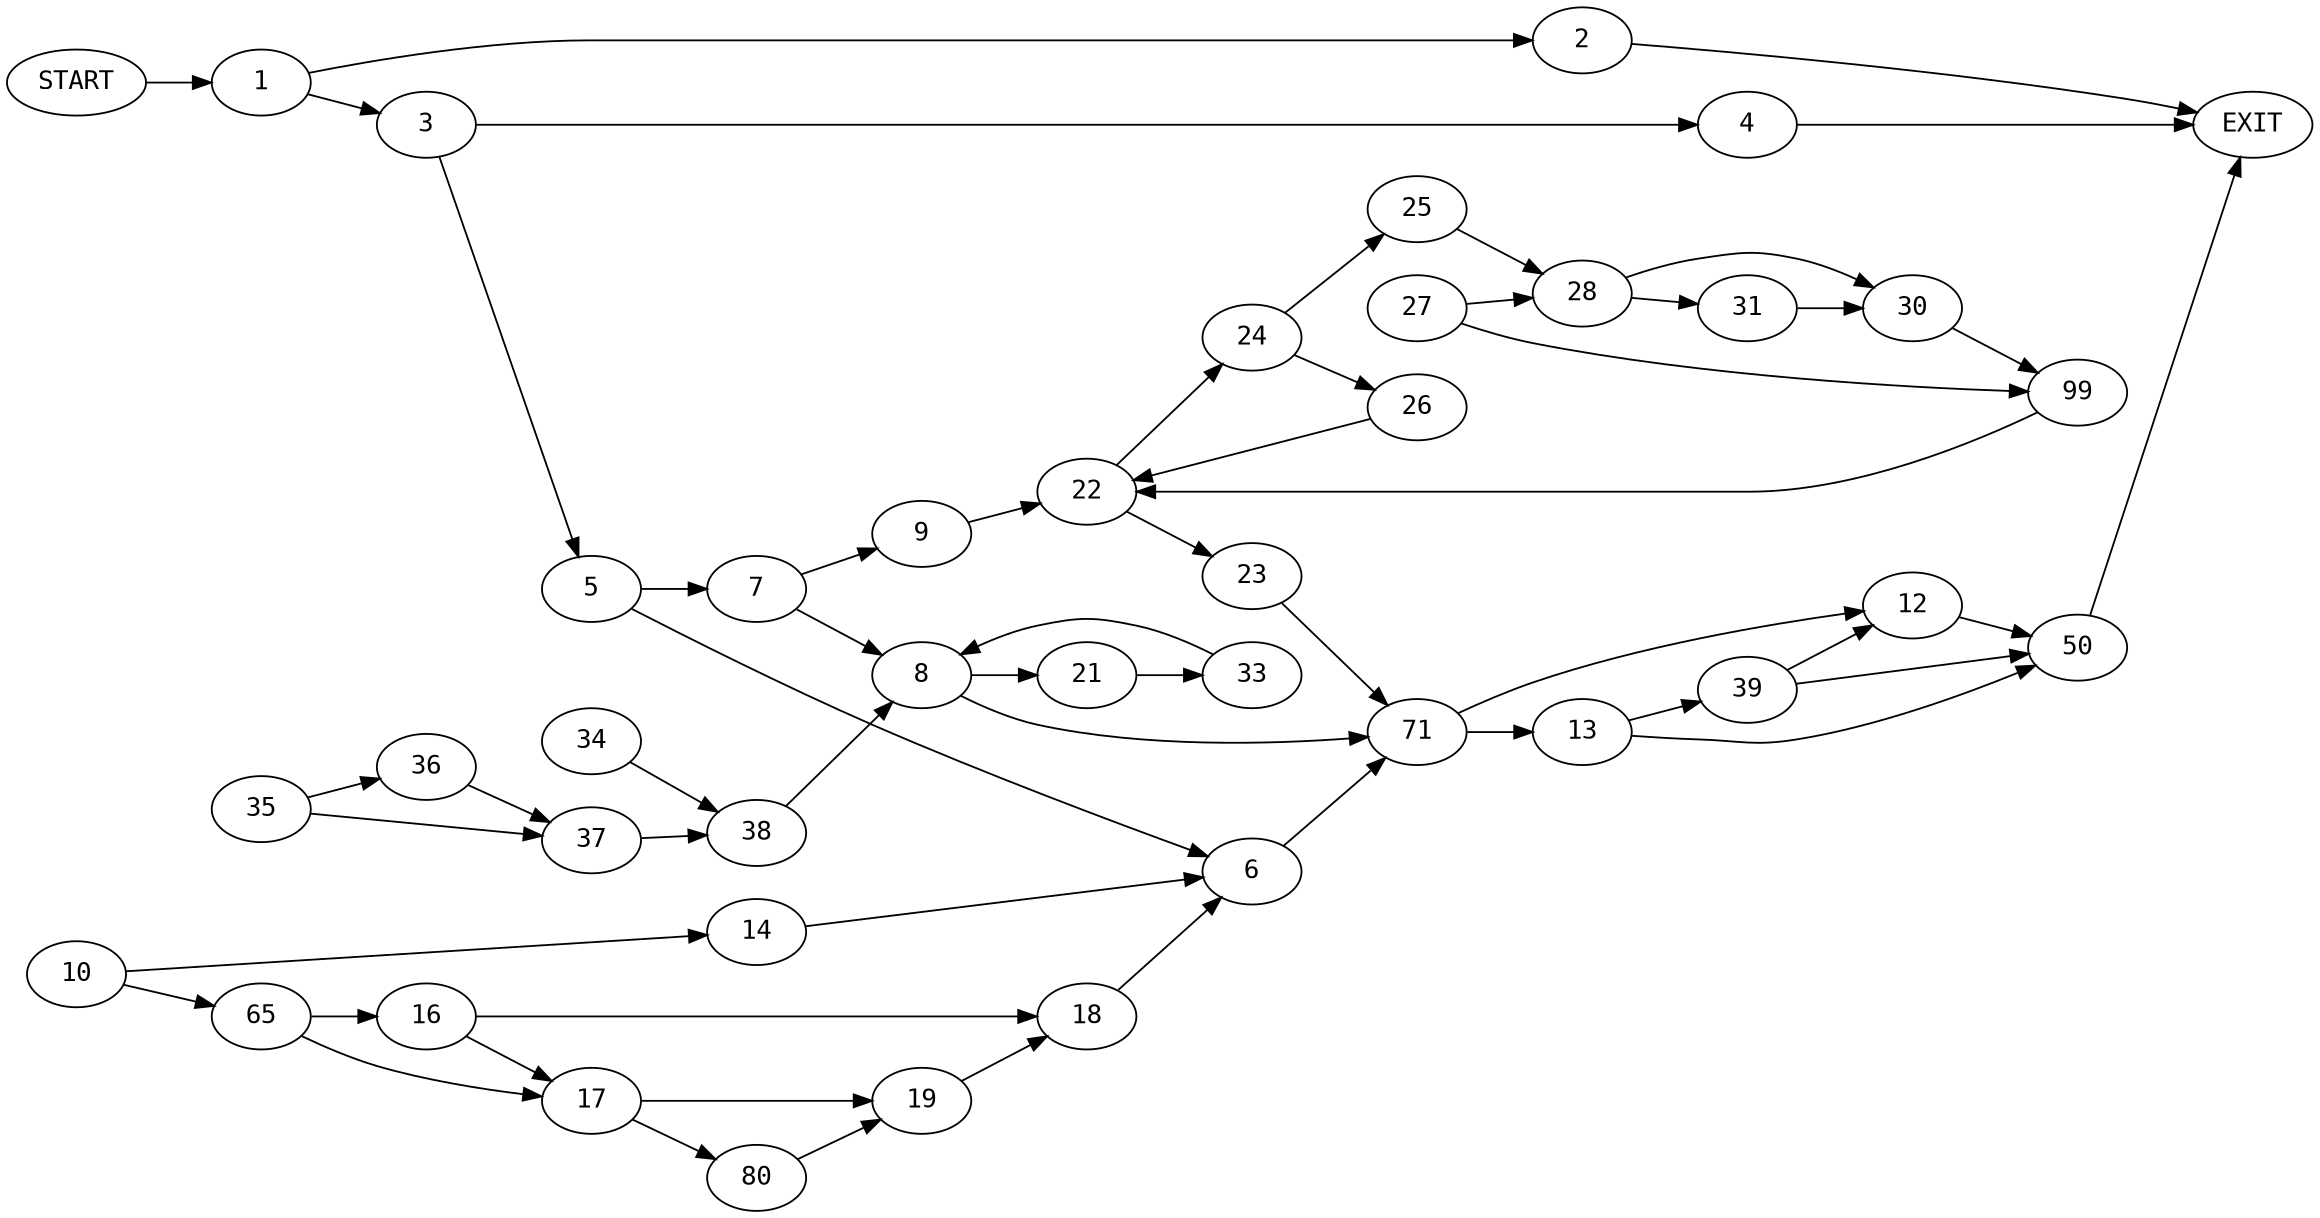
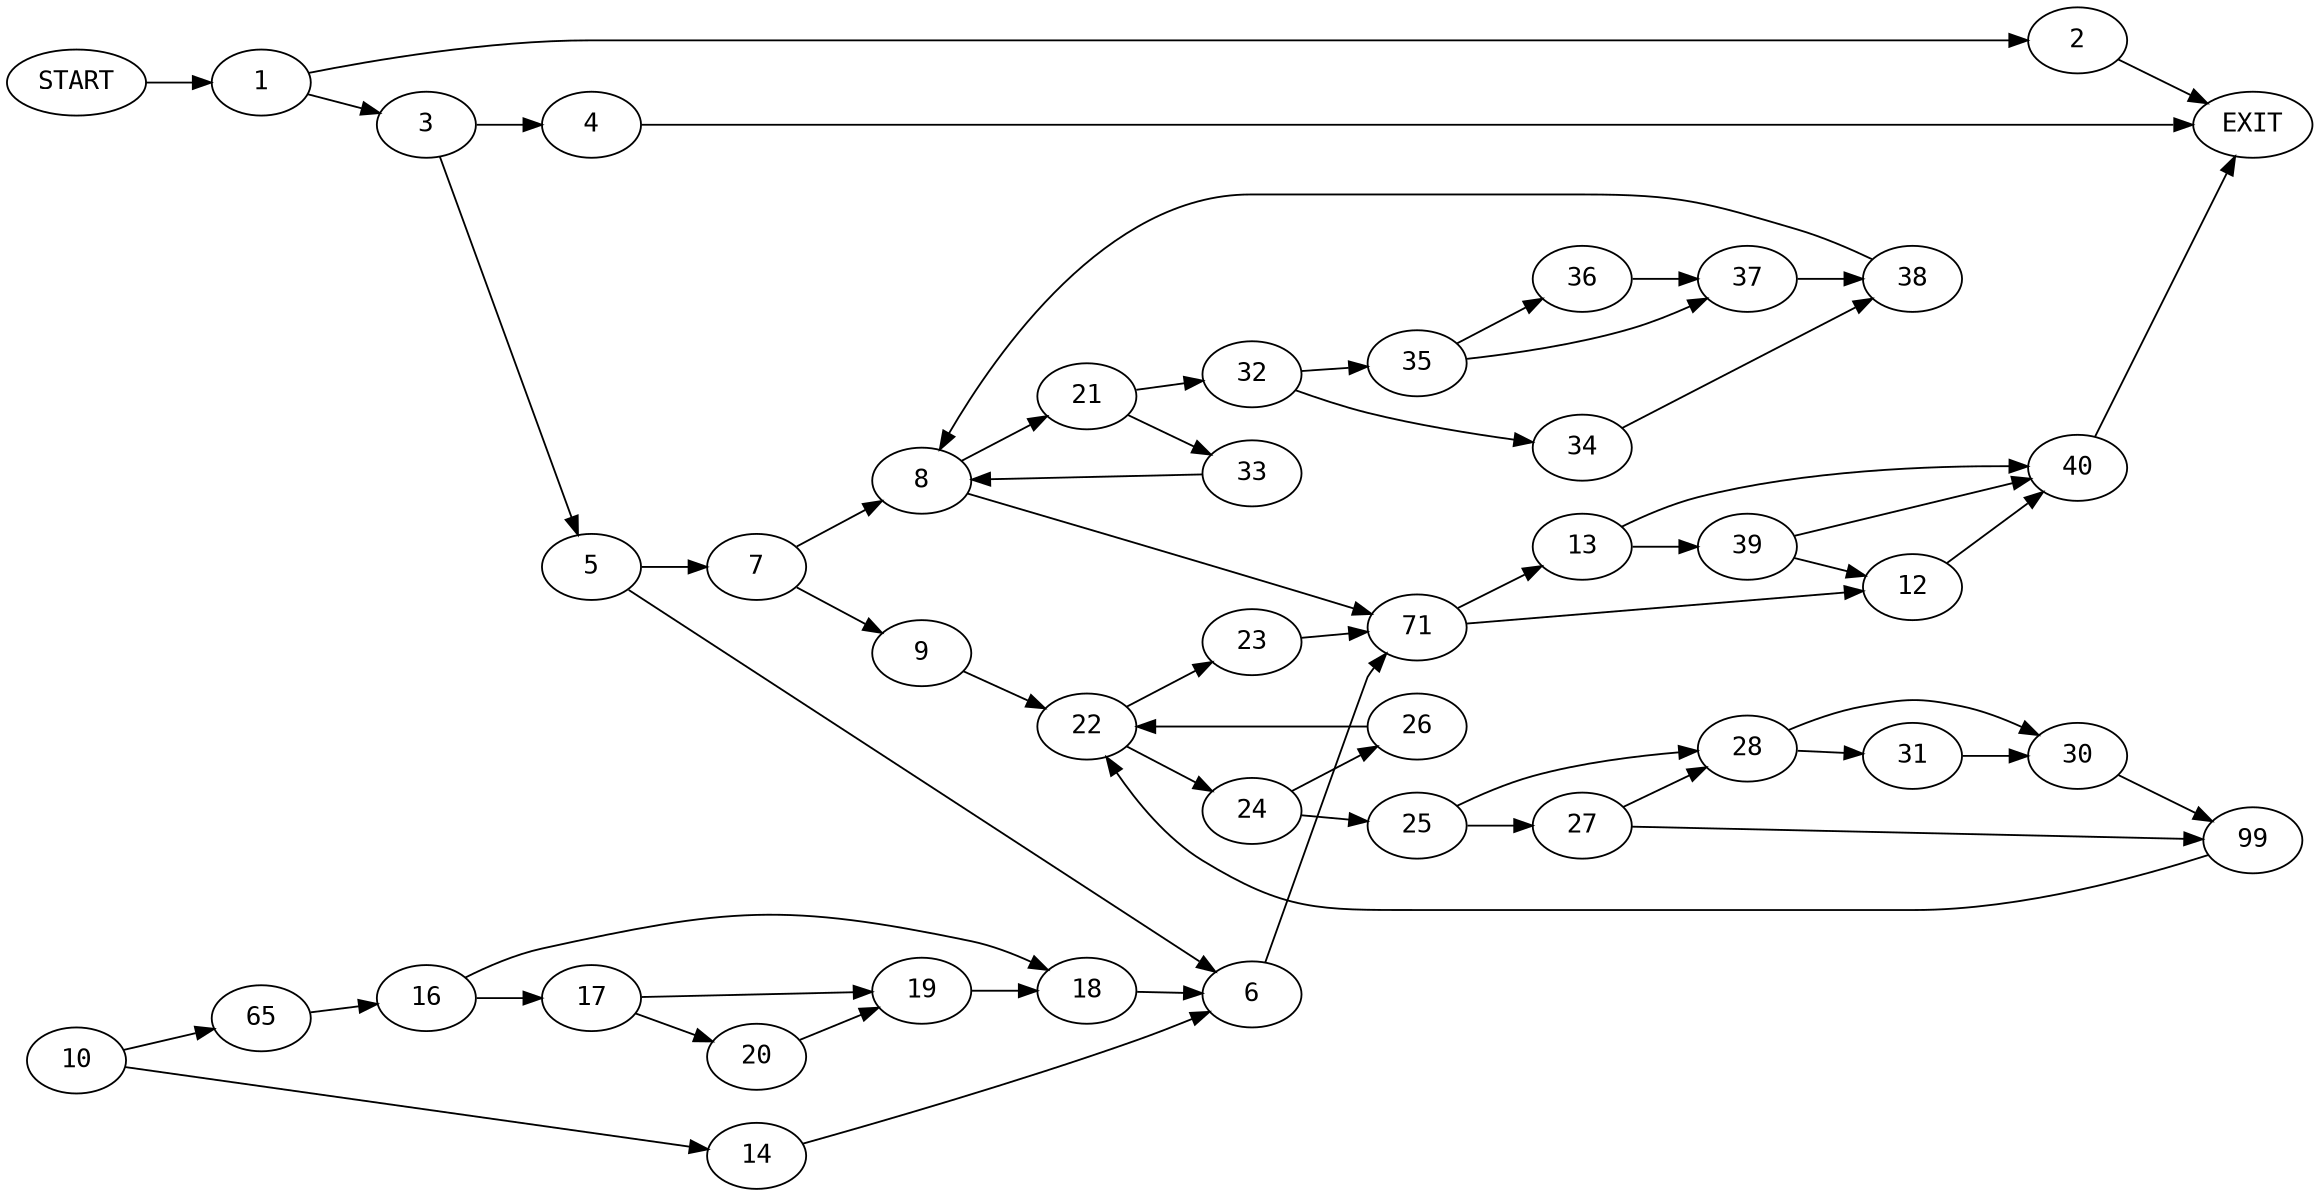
node "32": added
node "50": label "50" -> "40"
edge "25" -> "27": added
edge "65" -> "17": removed
node "80": label "80" -> "20"
